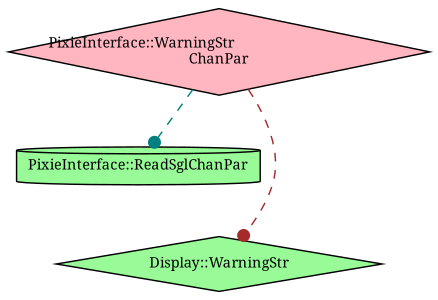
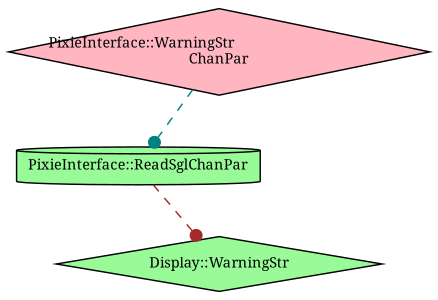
edge "PixieInterface::WarningStr ChanPar" -> "Display::WarningStr": now "PixieInterface::ReadSglChanPar" -> "Display::WarningStr"
